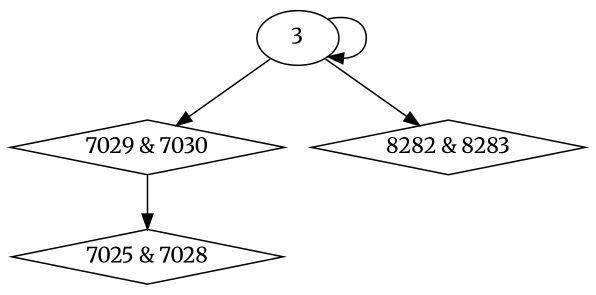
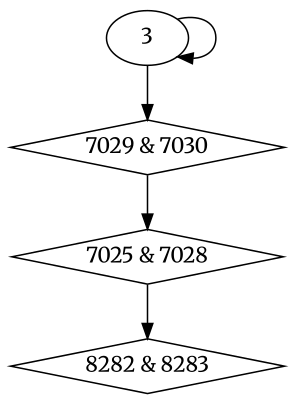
edge "3" -> "8282 & 8283": now "7025 & 7028" -> "8282 & 8283"
